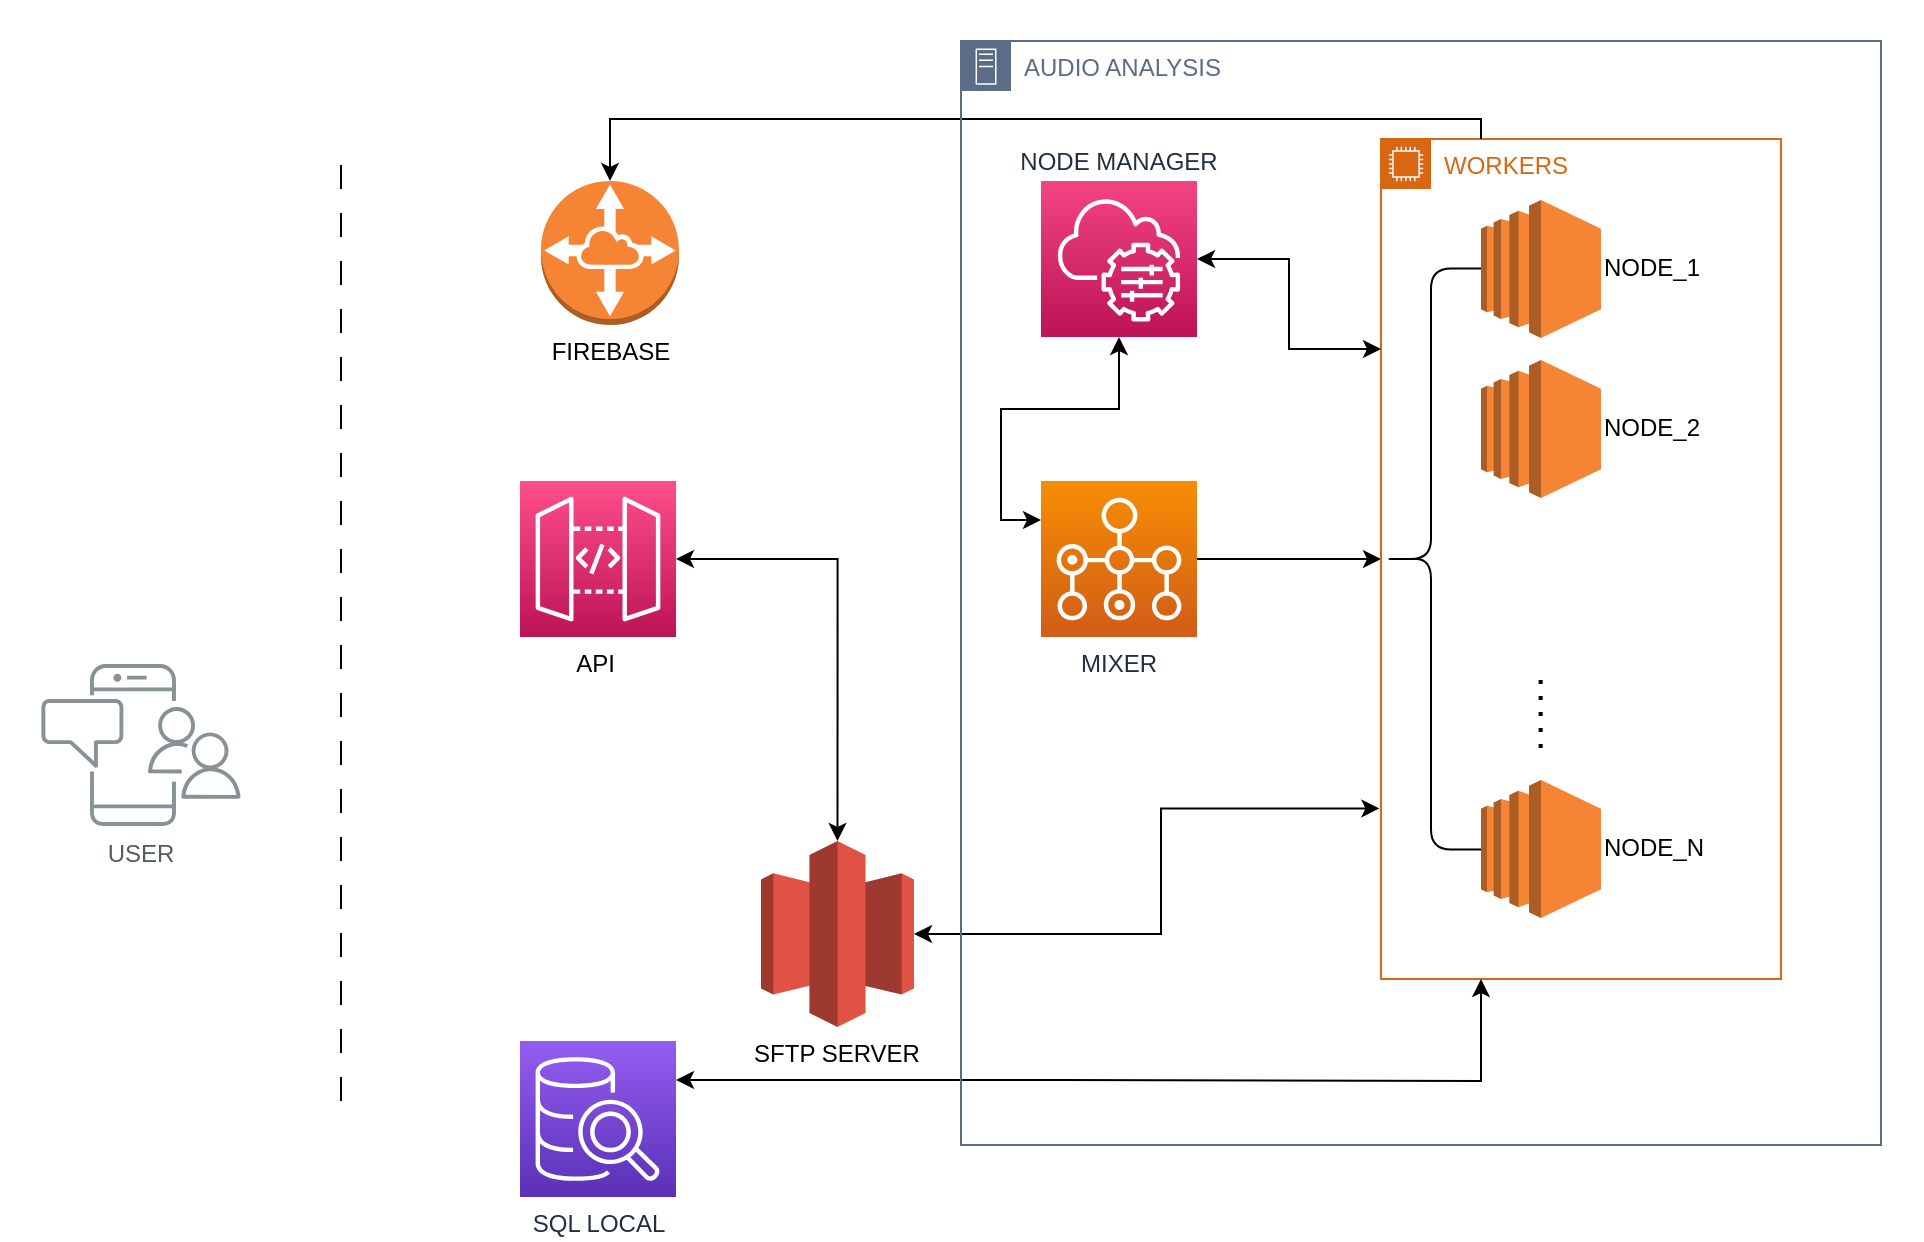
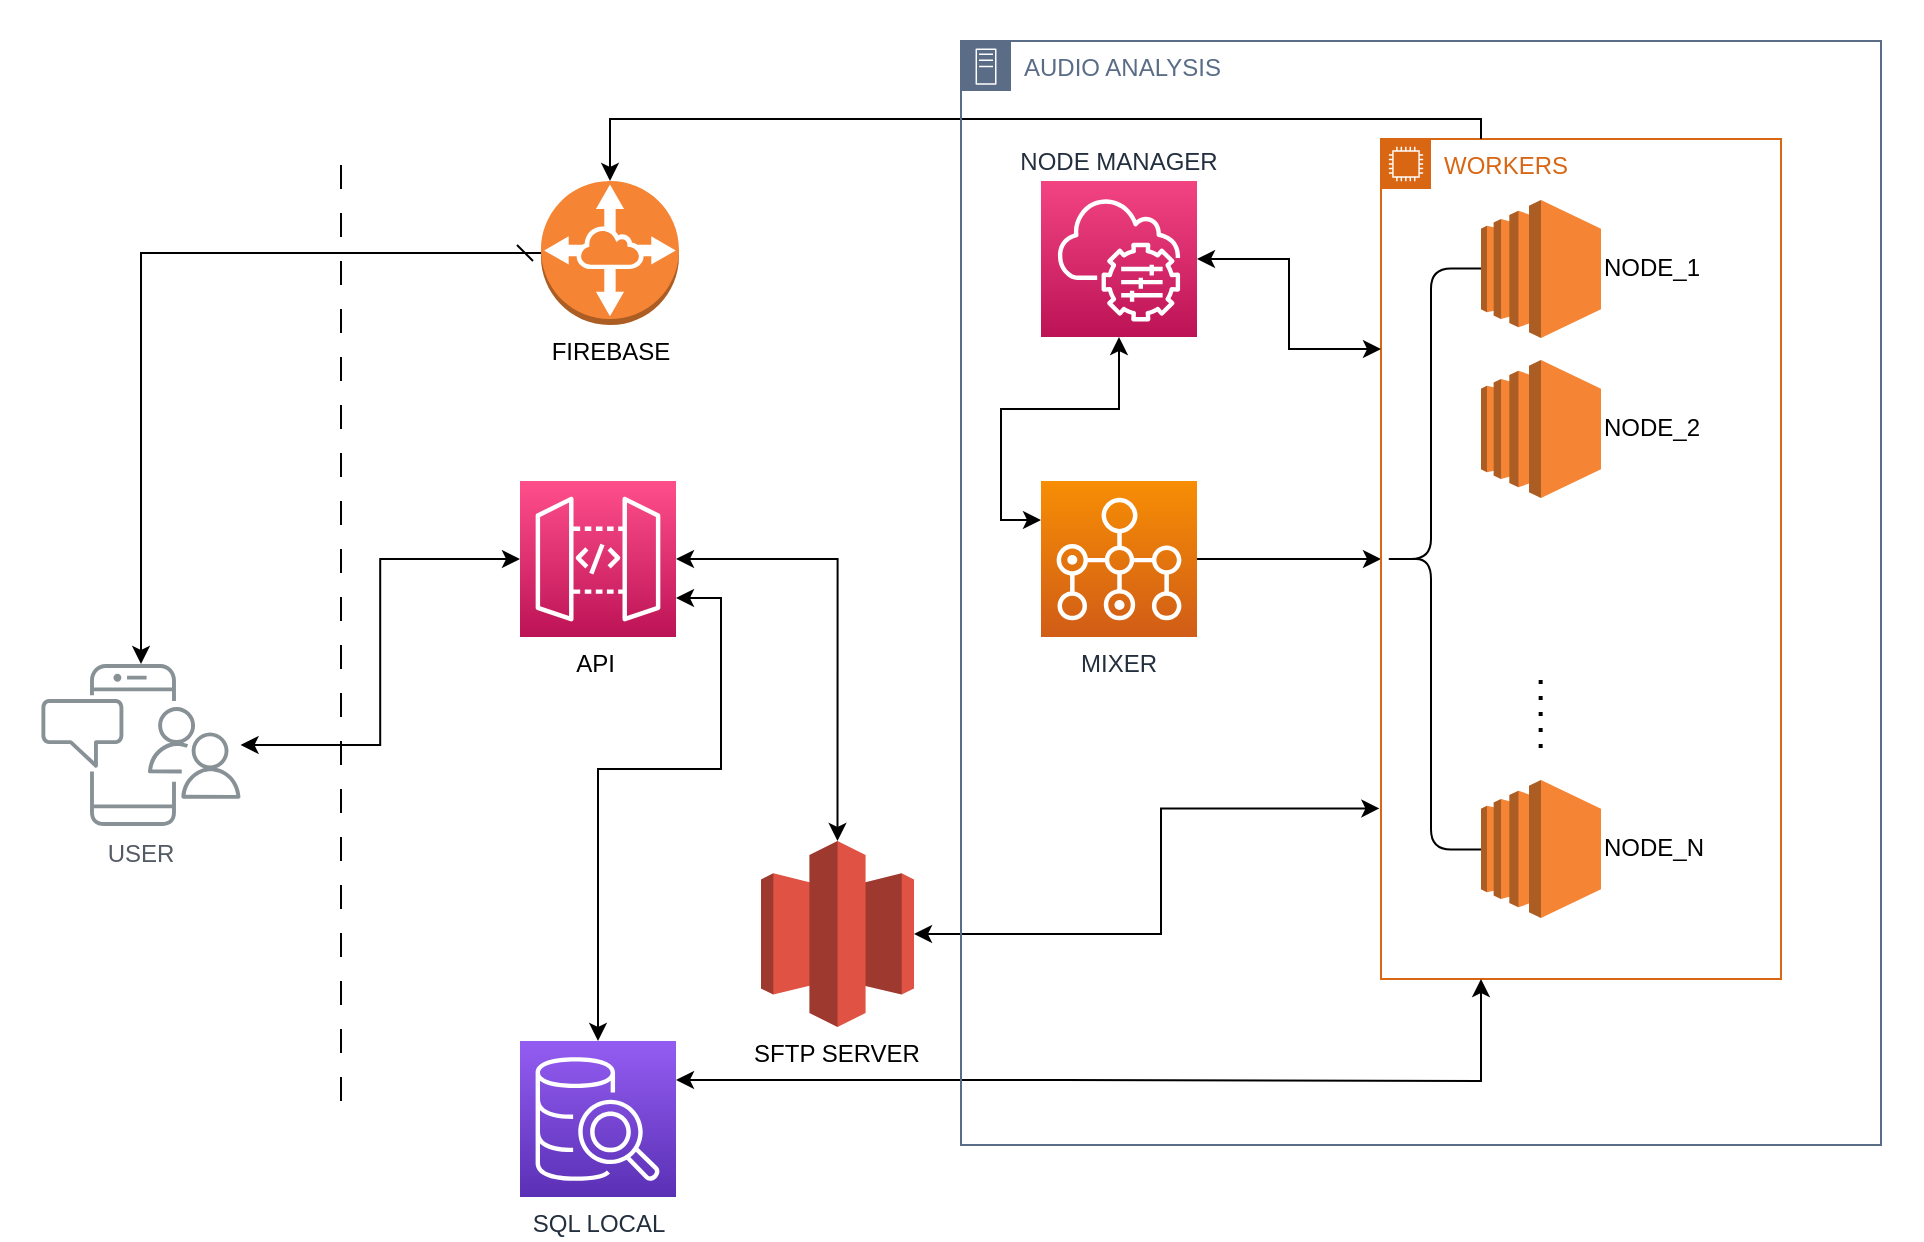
edge "FIREBASE" -- "USER": added
edge "API" -- "USER": added
edge "API" -- "SQL LOCAL": added
